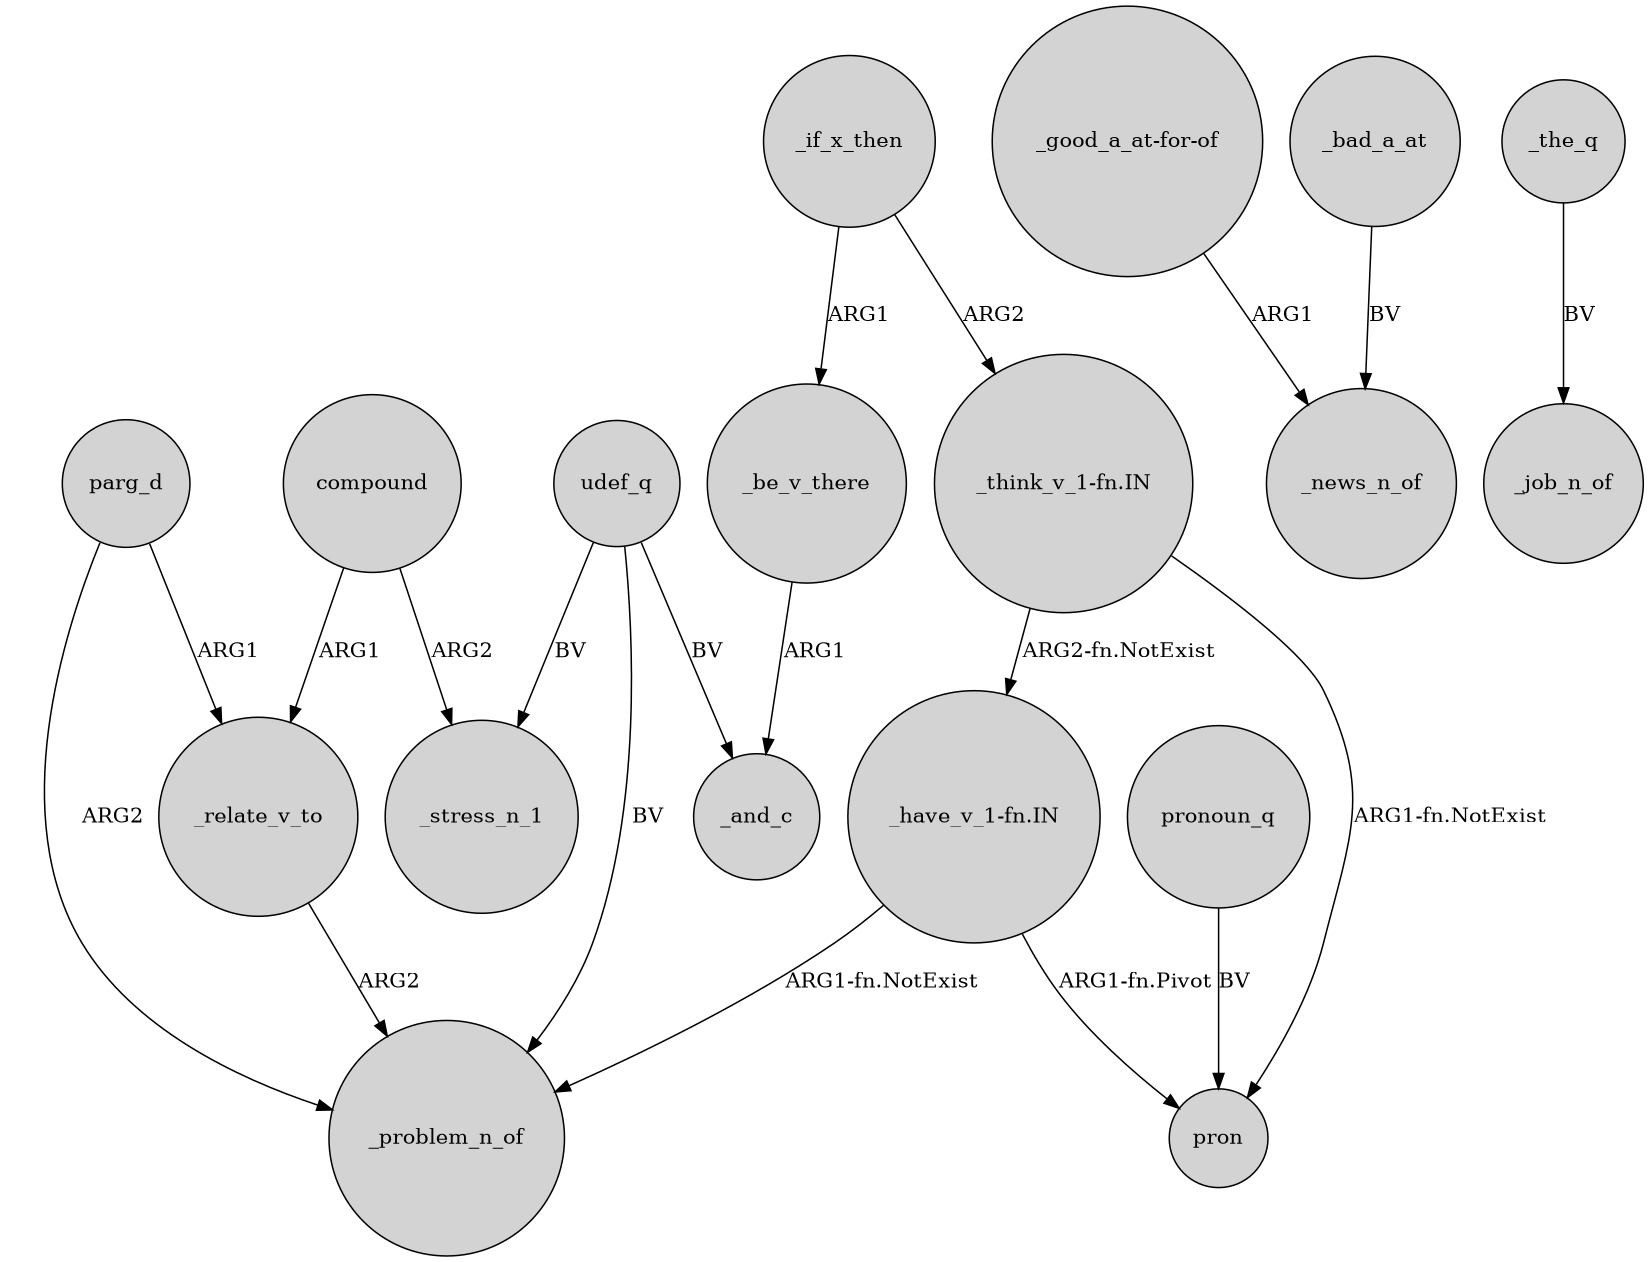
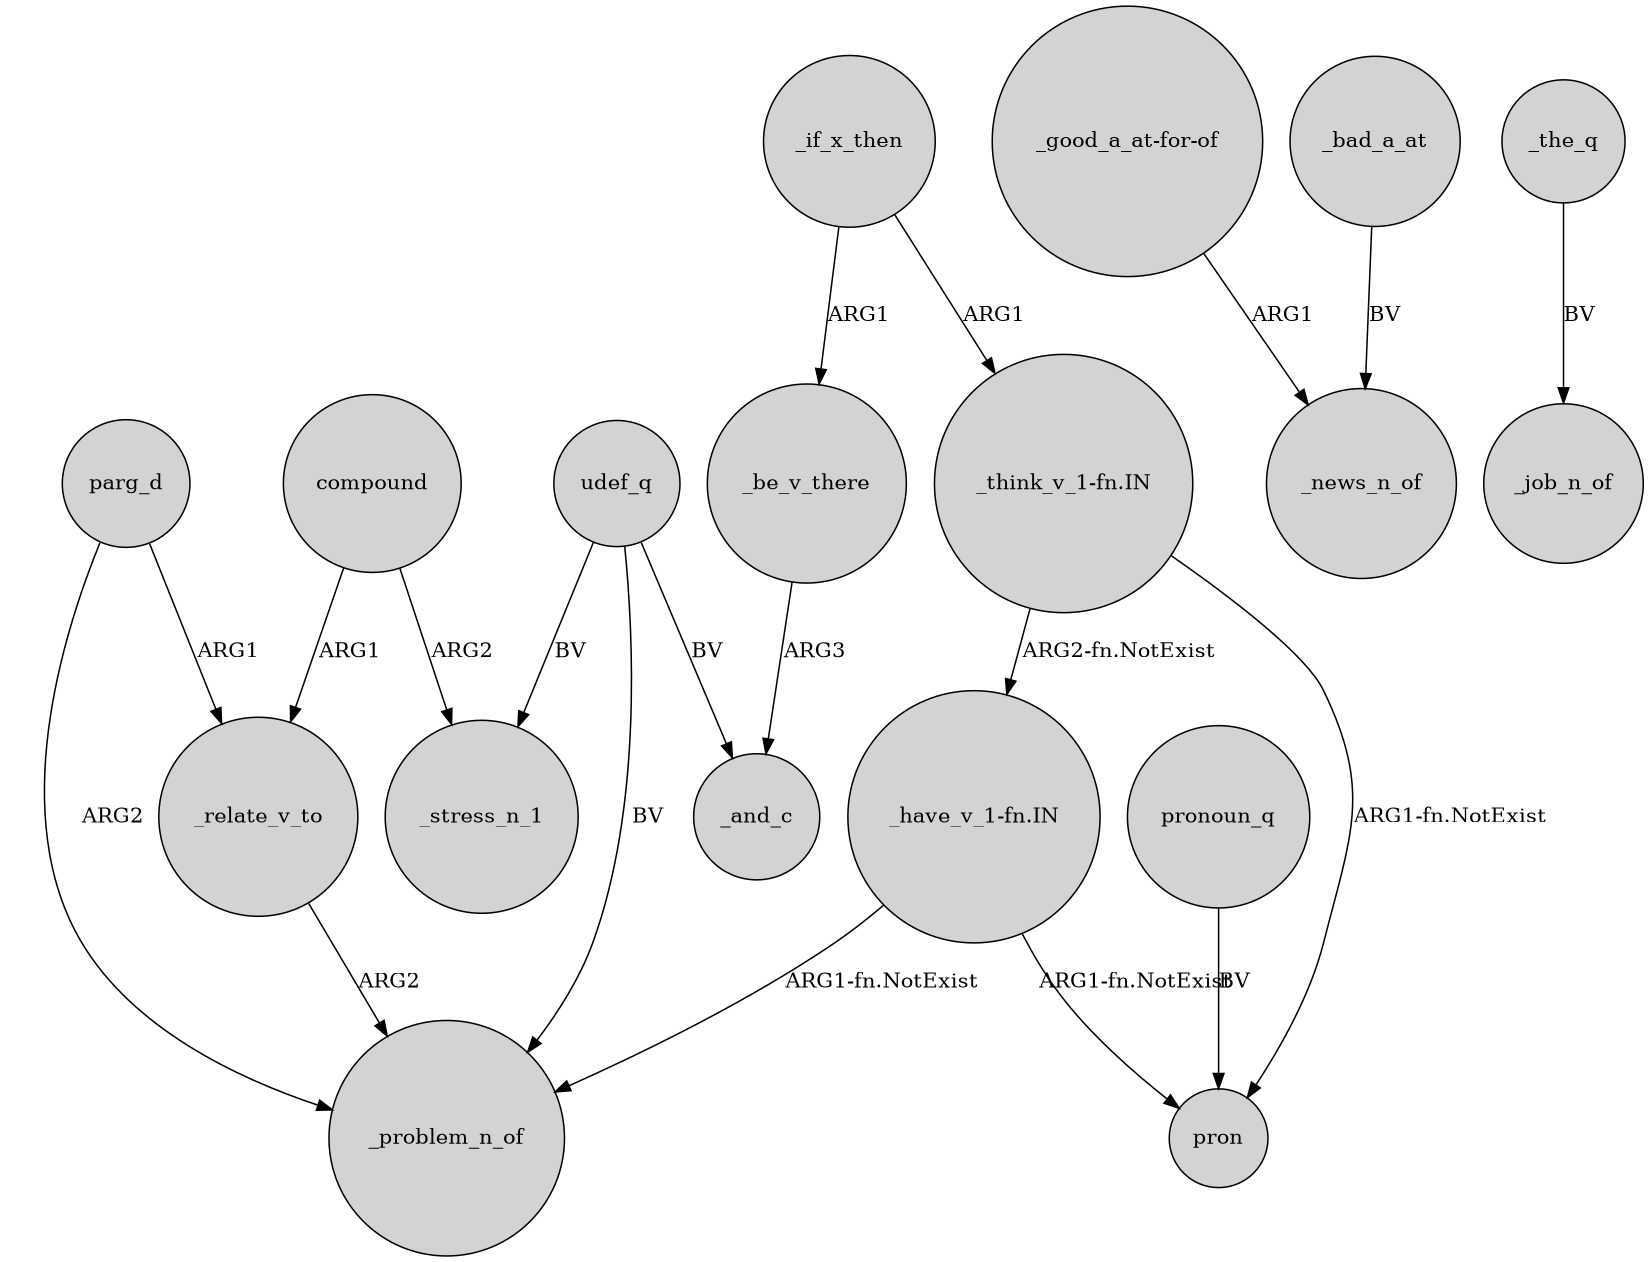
edge "_if_x_then" -> "_think_v_1-fn.IN": label "ARG2" -> "ARG1"
edge "_be_v_there" -> "_and_c": label "ARG1" -> "ARG3"
edge "_have_v_1-fn.IN" -> "pron": label "ARG1-fn.Pivot" -> "ARG1-fn.NotExist"
